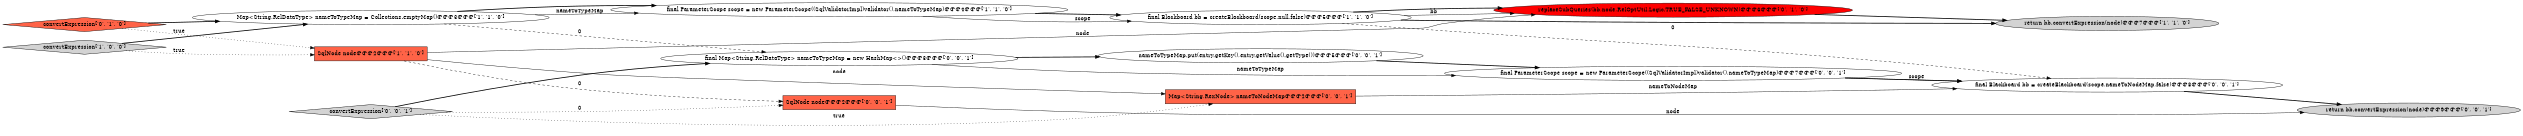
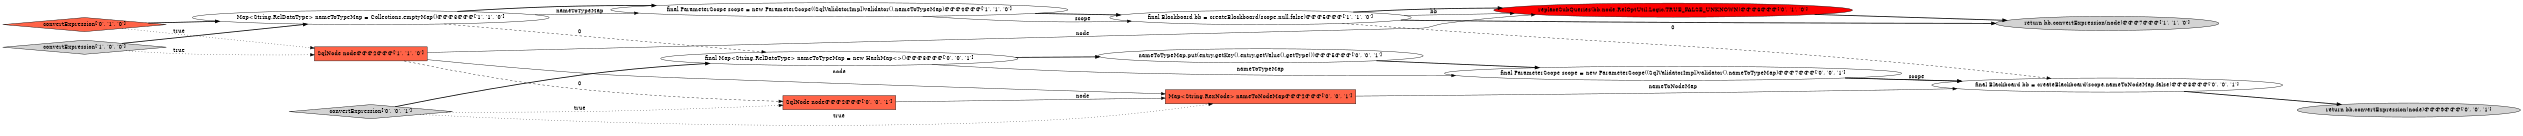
edge "convertExpression['0', '0', '1']" -> "SqlNode node@@@2@@@['0', '0', '1']": label "0" -> "true"
edge "SqlNode node@@@2@@@['0', '0', '1']" -> "return bb.convertExpression(node)@@@9@@@['0', '0', '1']": now "SqlNode node@@@2@@@['0', '0', '1']" -> "Map<String,RexNode> nameToNodeMap@@@2@@@['0', '0', '1']"
